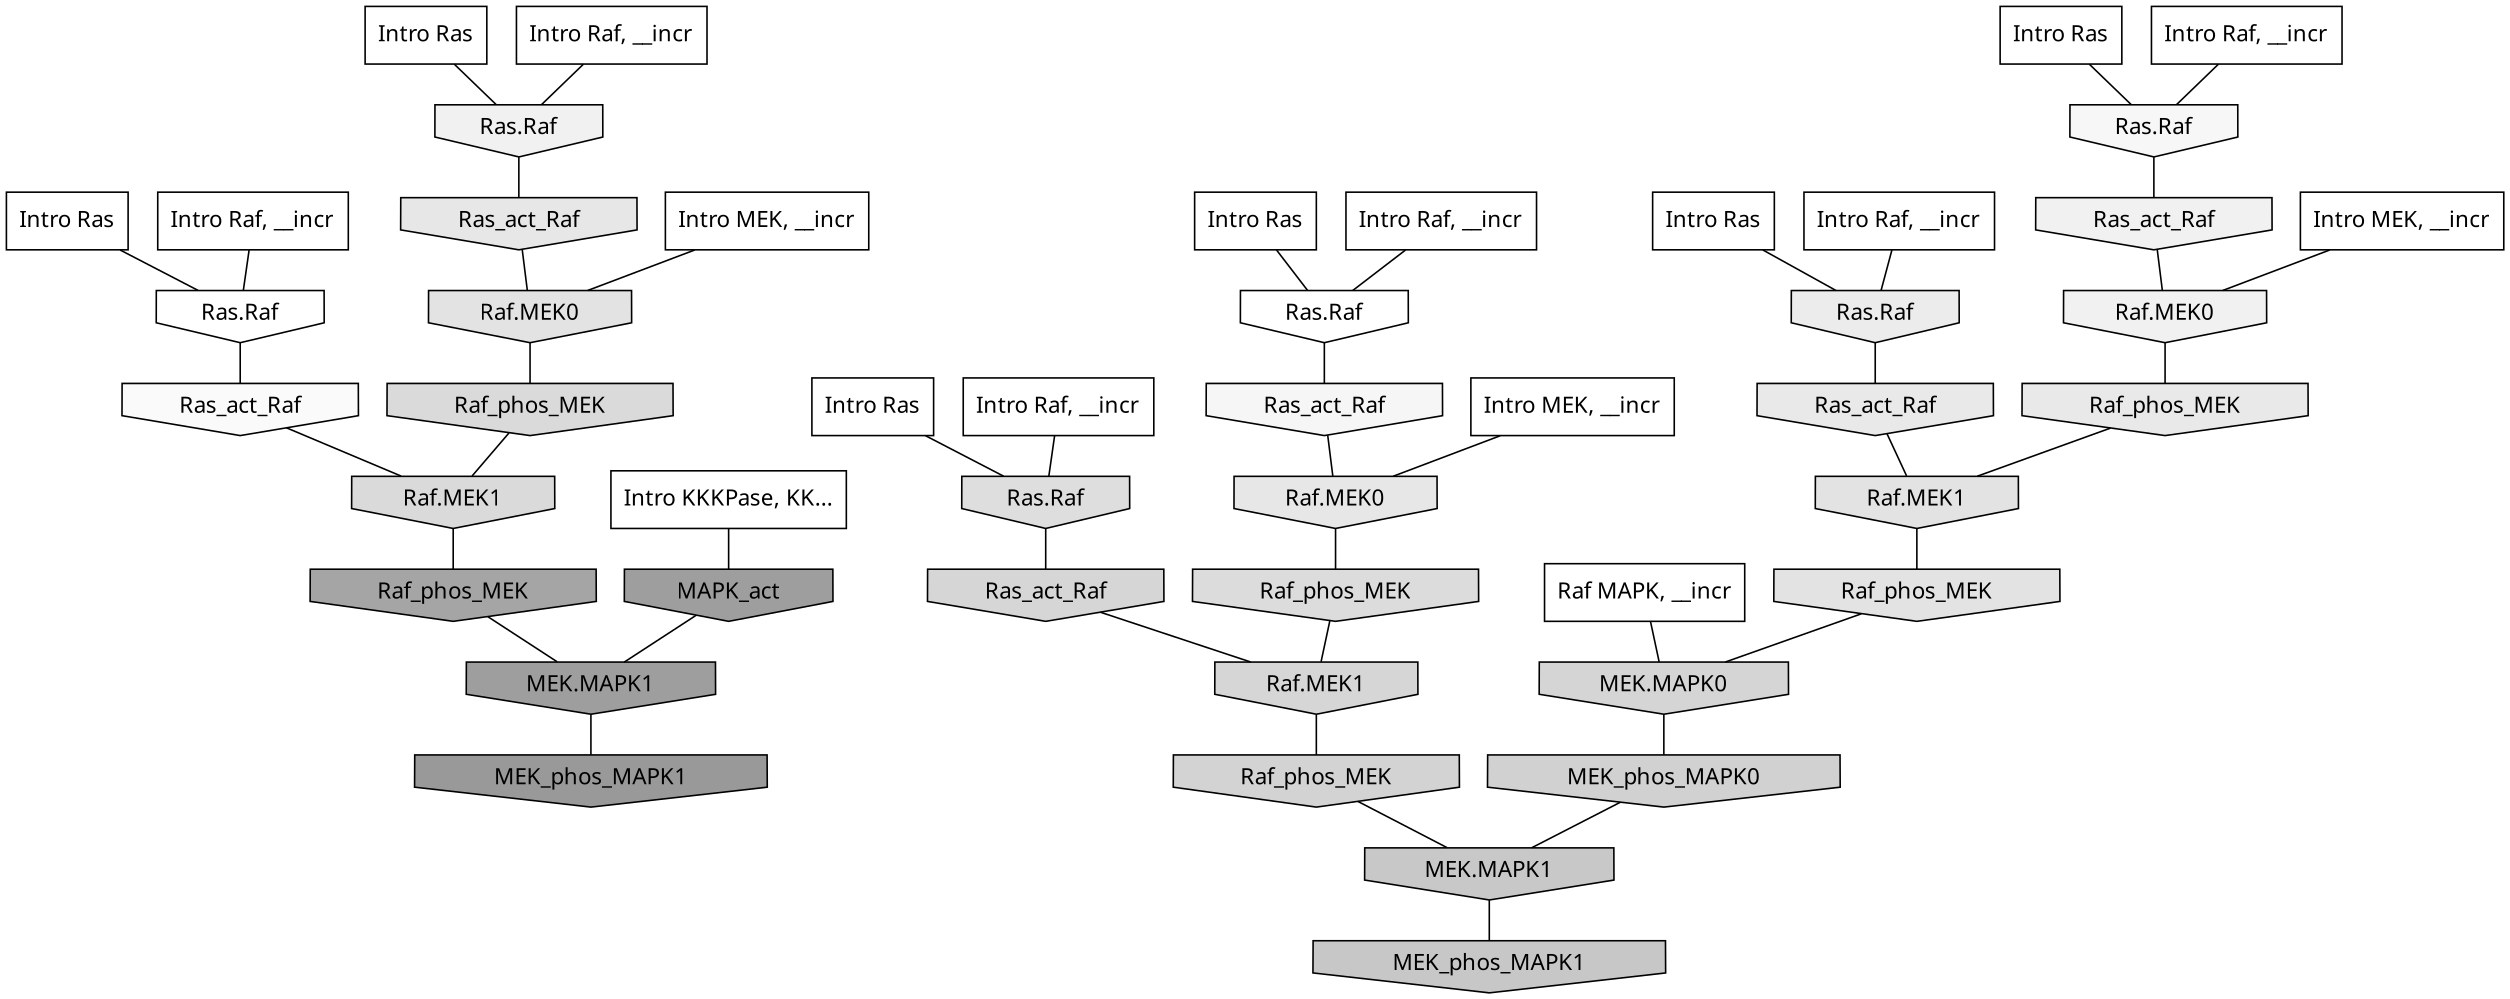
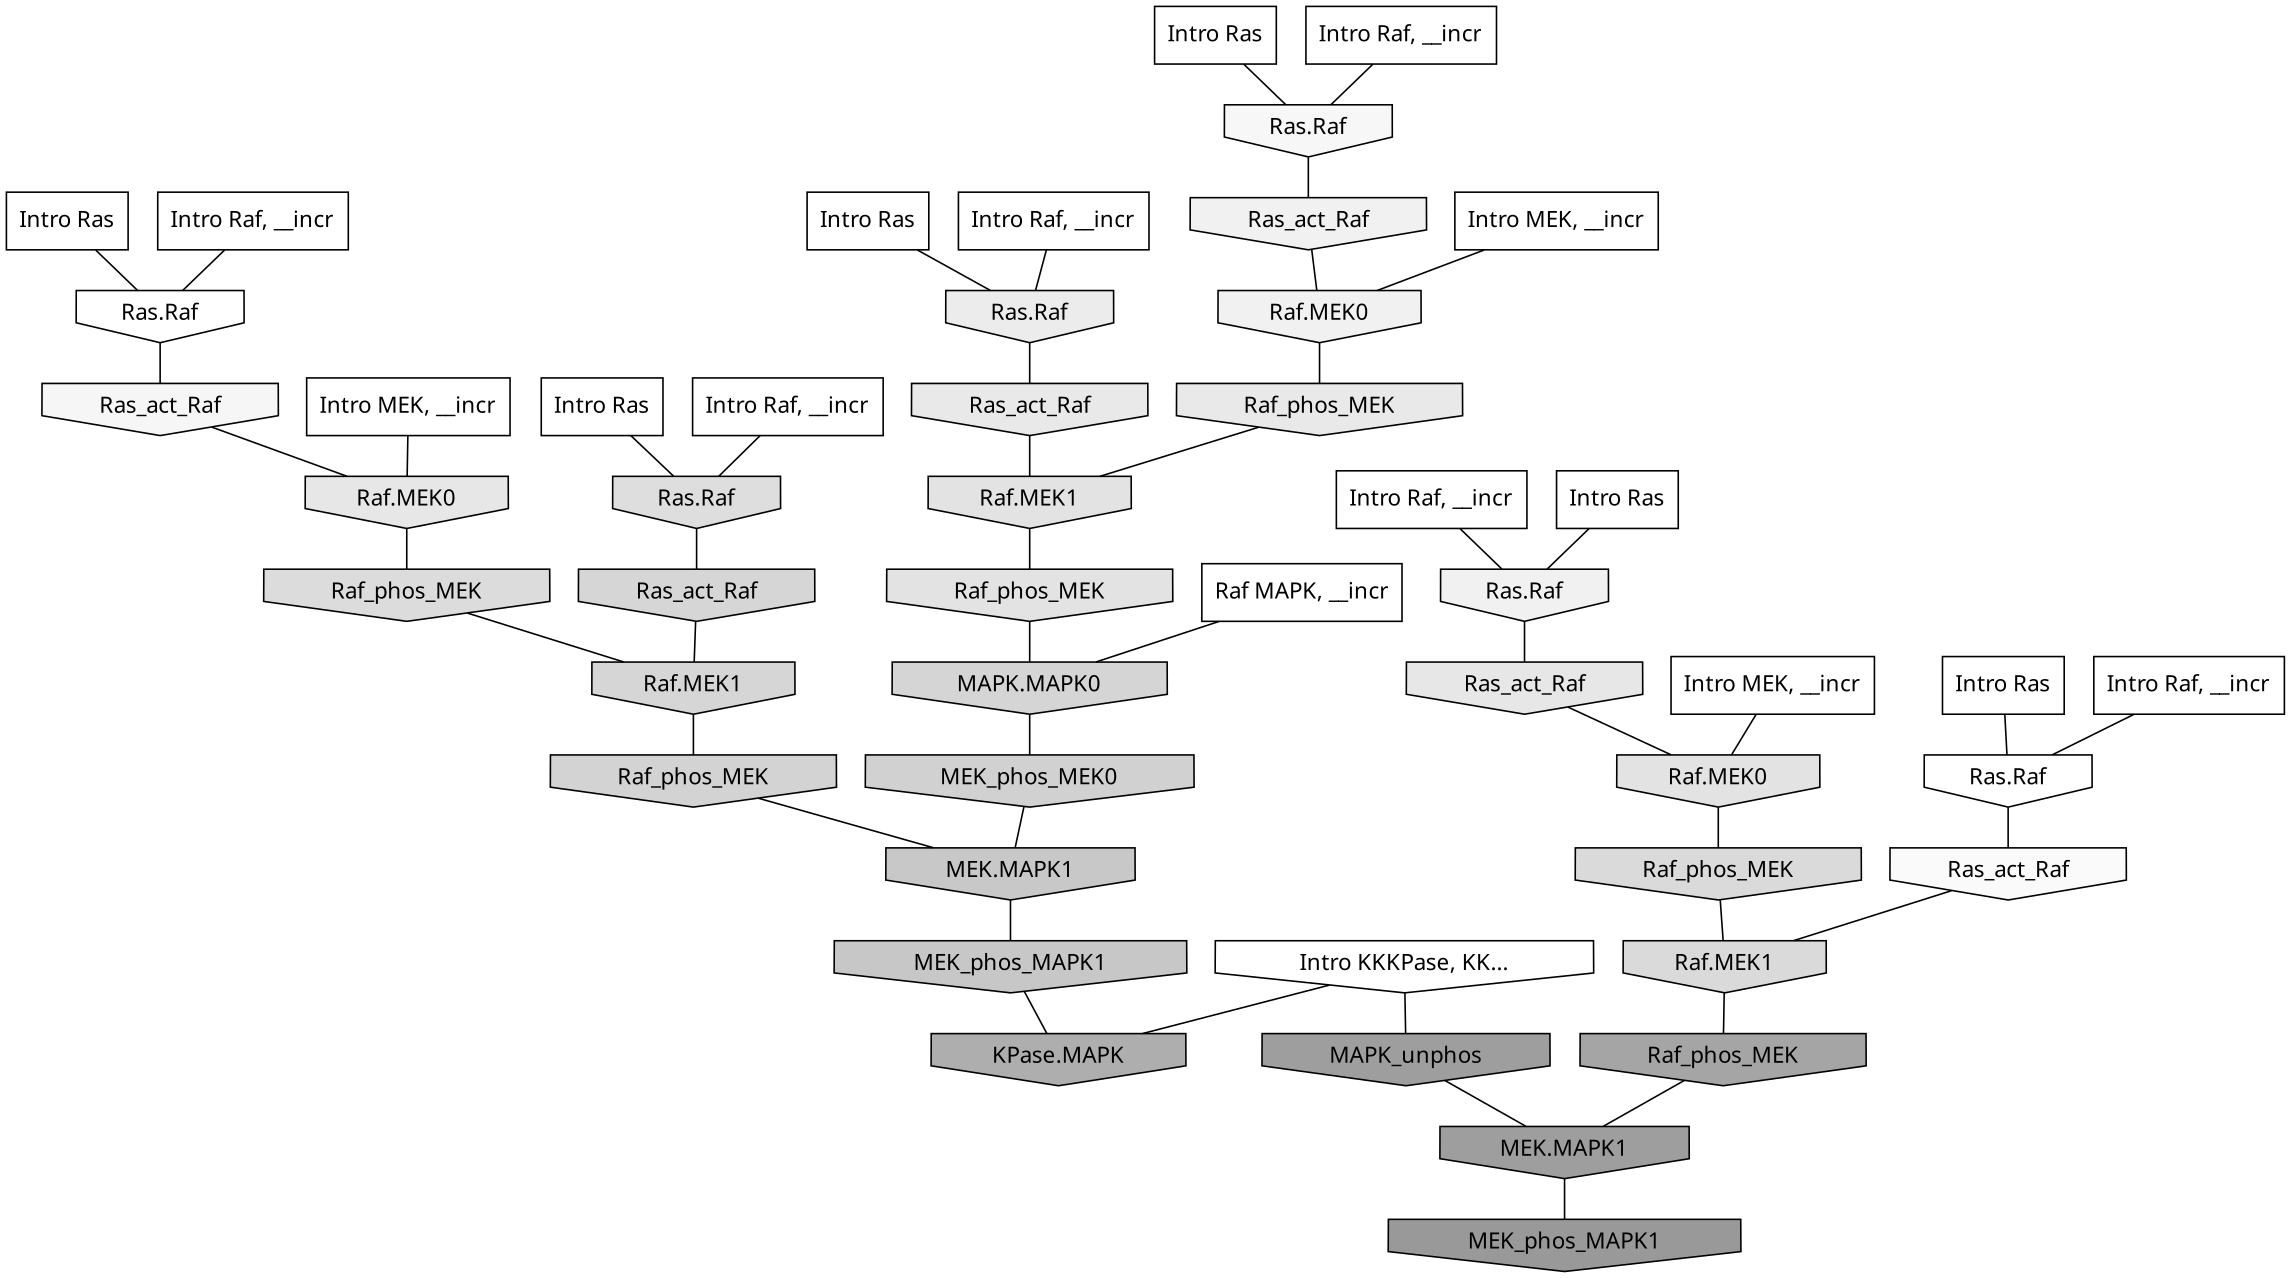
node "Intro KKKPase, KK...": shape box -> invhouse
node "MAPK_act": label "MAPK_act" -> "MAPK_unphos"
node "MEK.MAPK0": label "MEK.MAPK0" -> "MAPK.MAPK0"
node "MEK_phos_MAPK0": label "MEK_phos_MAPK0" -> "MEK_phos_MEK0"
node "KPase.MAPK": added
